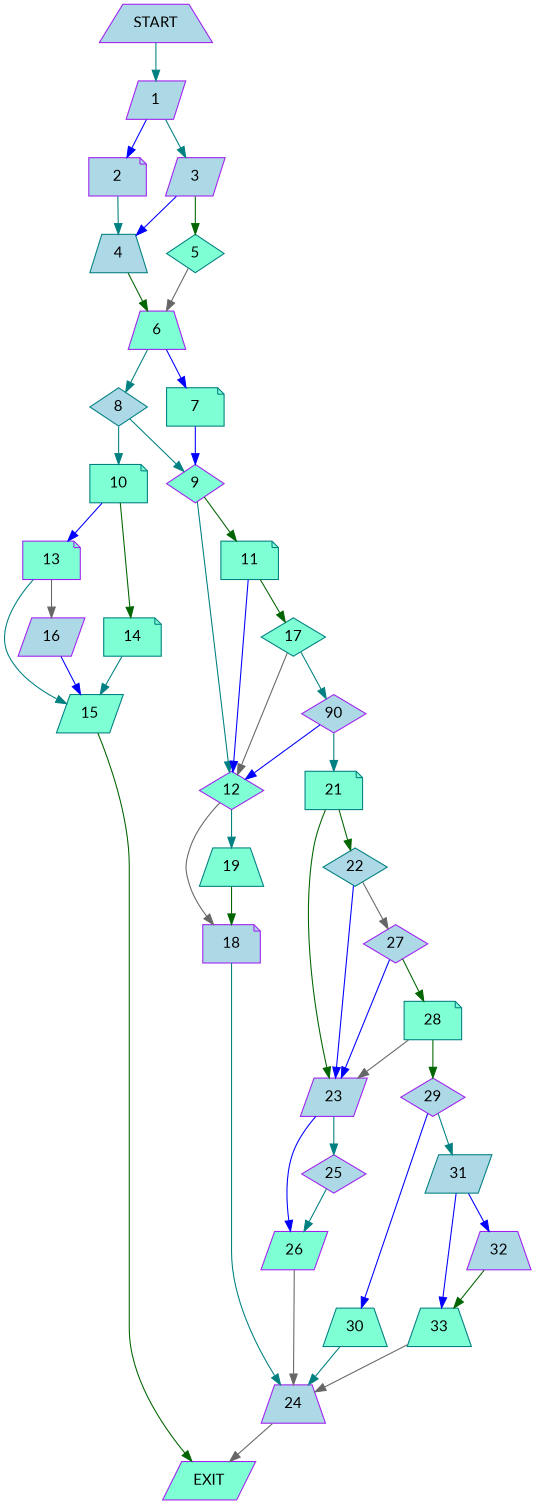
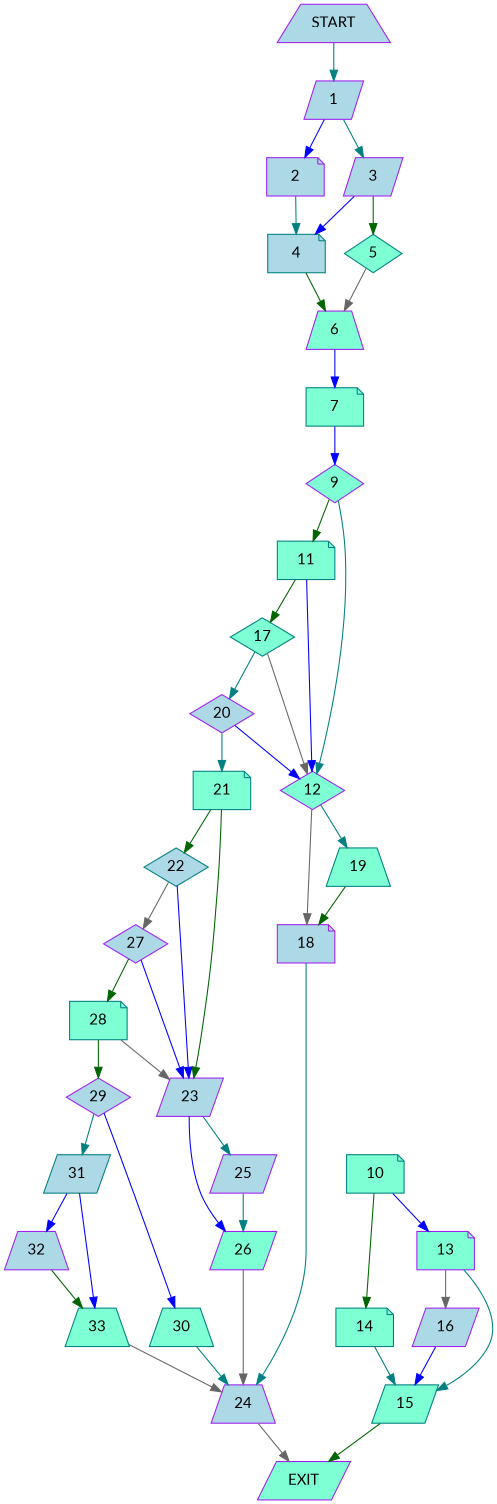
node "4": shape trapezium -> note
node "8": removed
node "90": label "90" -> "20"
node "25": shape diamond -> parallelogram
